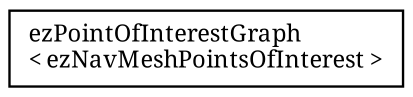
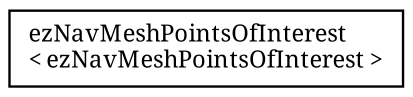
node "ezPointOfInterestGraph < ezNavMeshPointsOfInterest >": label "ezPointOfInterestGraph < ezNavMeshPointsOfInterest >" -> "ezNavMeshPointsOfInterest < ezNavMeshPointsOfInterest >"
